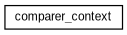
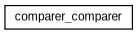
node "comparer_context": label "comparer_context" -> "comparer_comparer"
